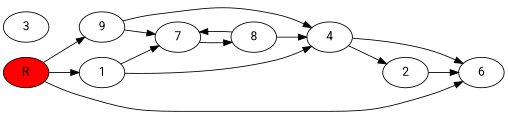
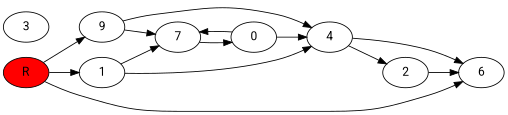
node "8": label "8" -> "0"
